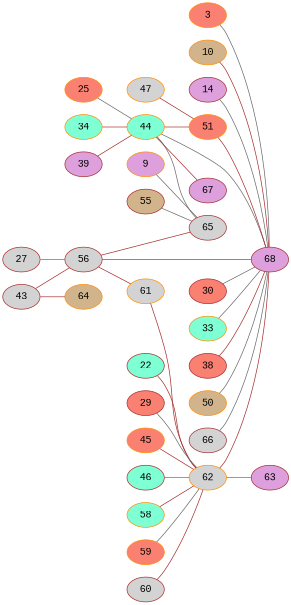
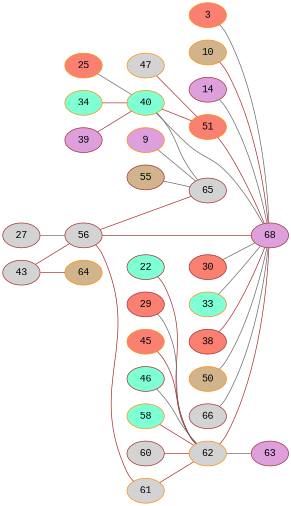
node "44": label "44" -> "40"
node "67": removed
node "59": removed
